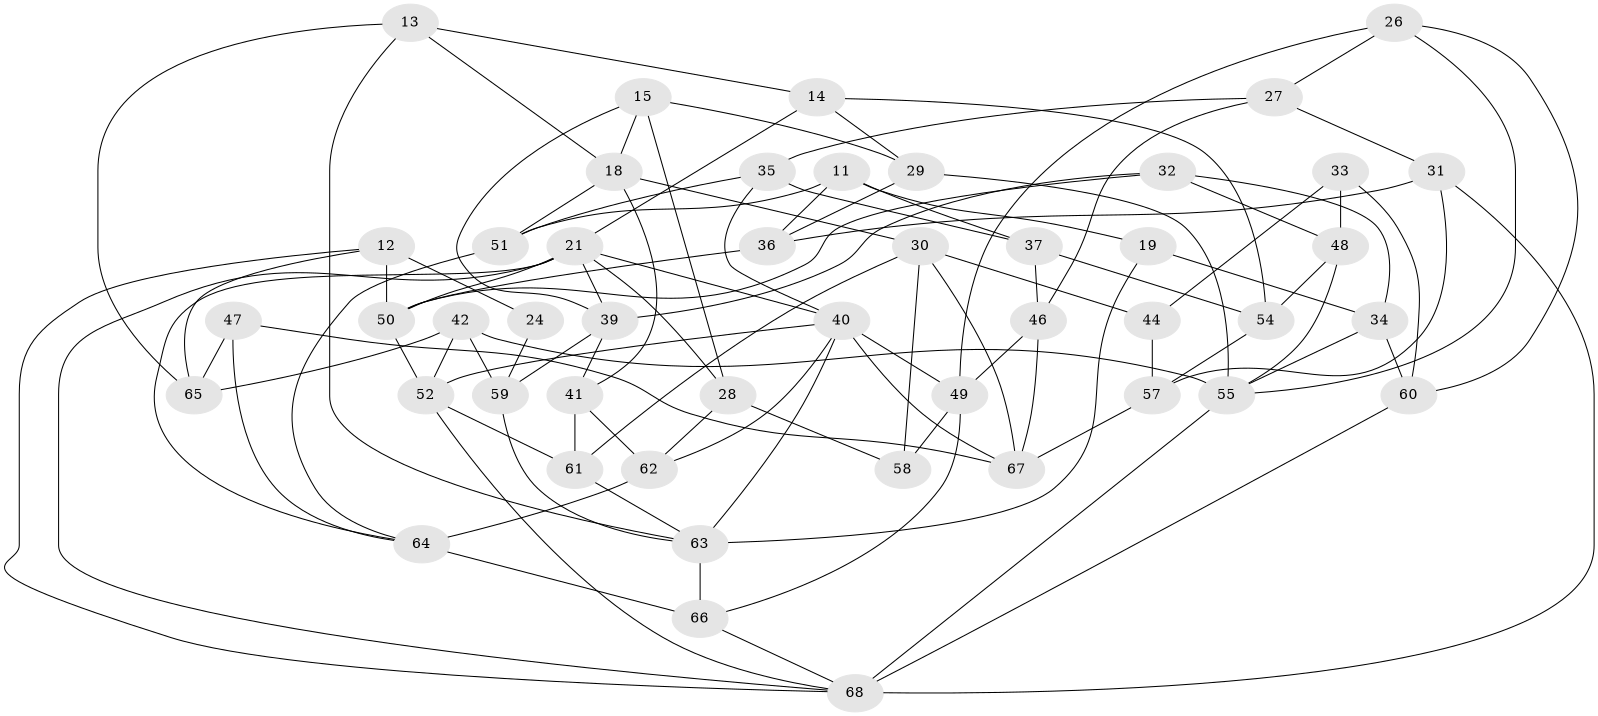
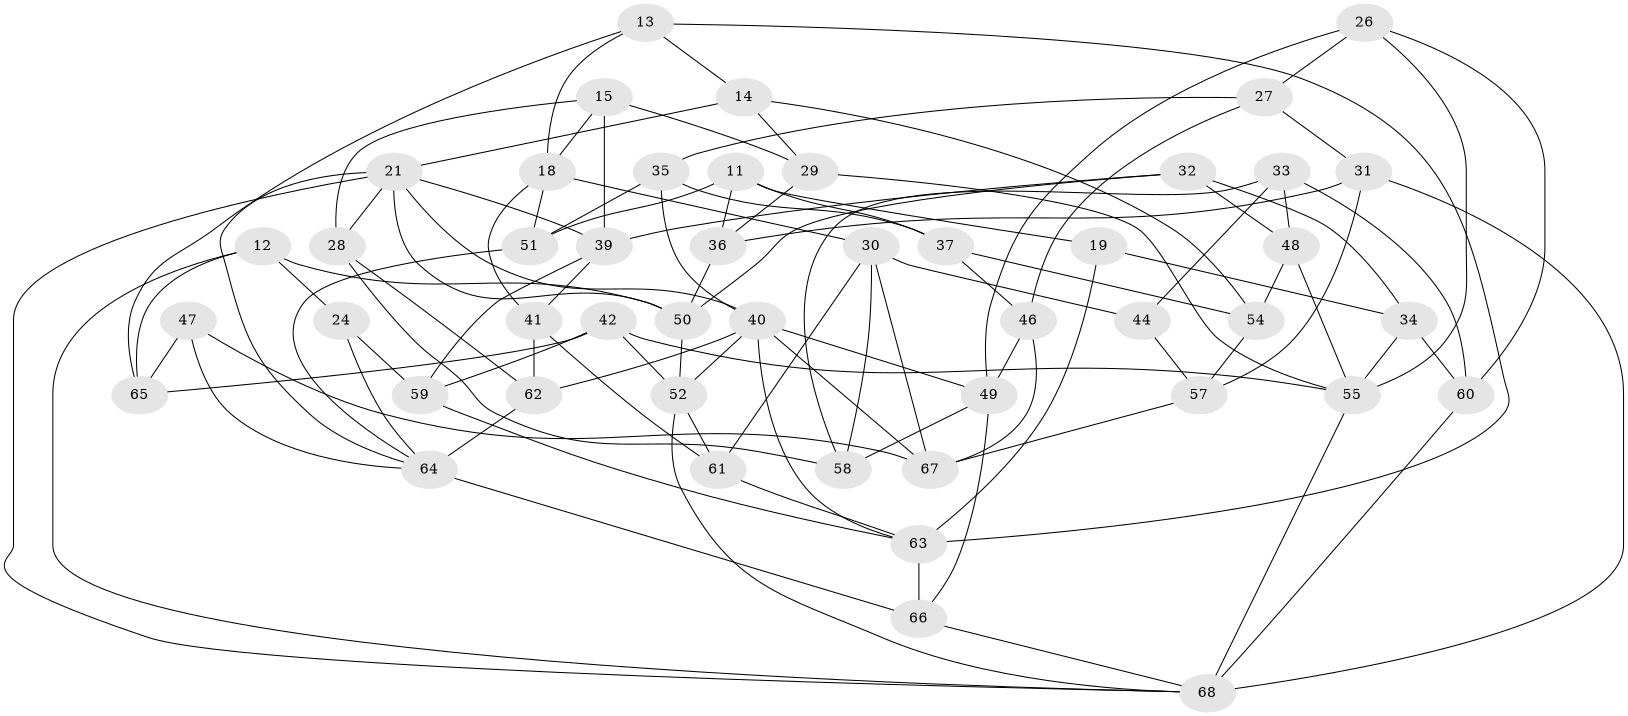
edge "33" -- "58": added
edge "24" -- "64": added
